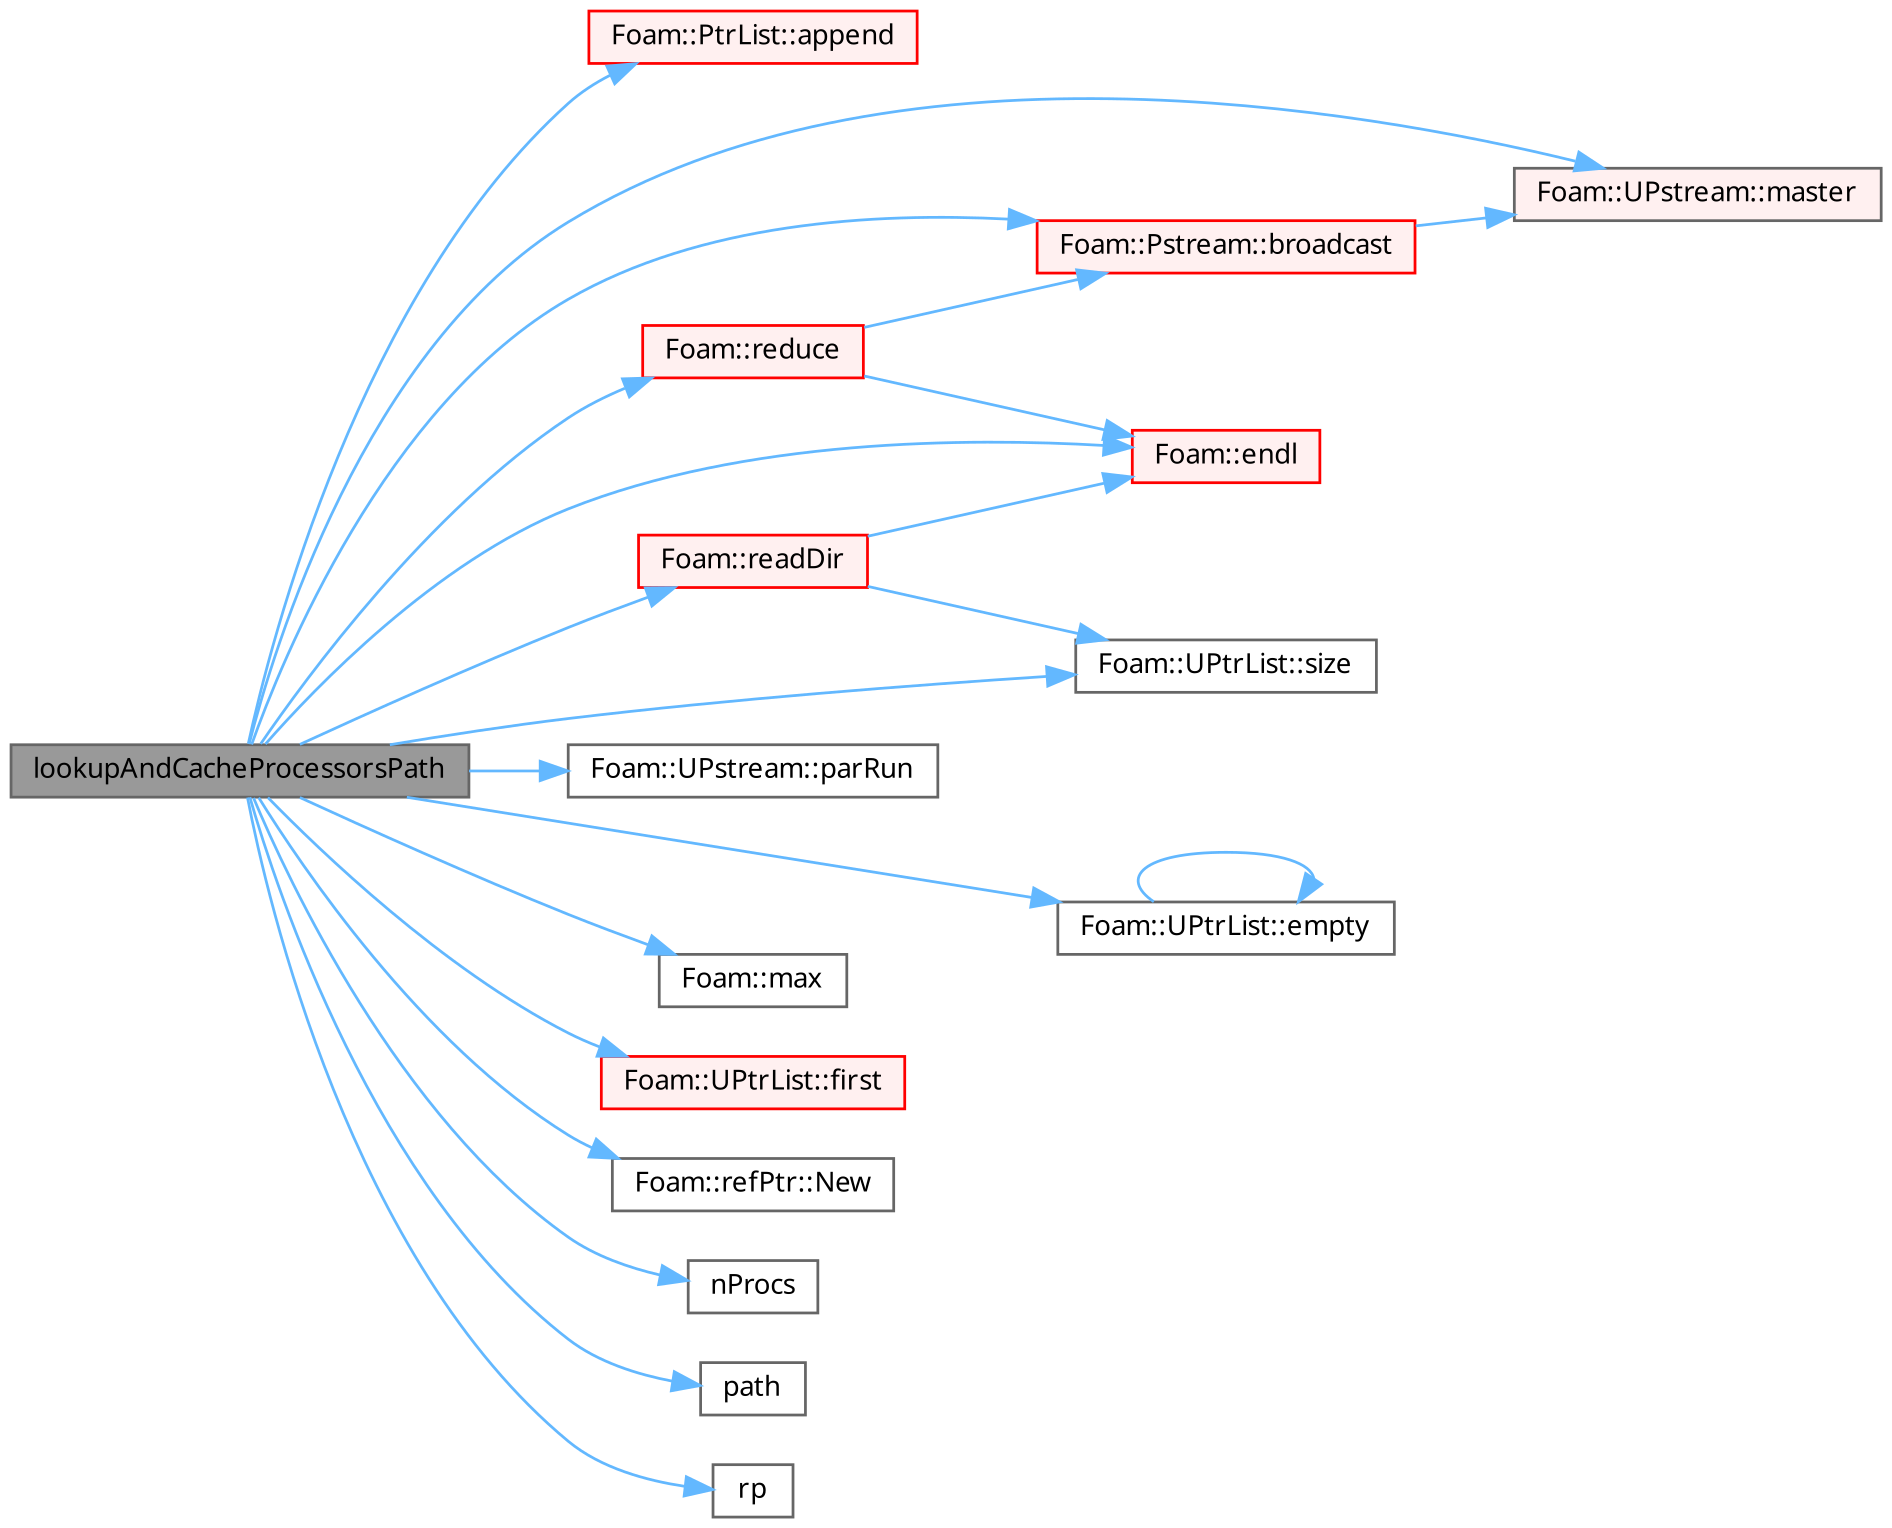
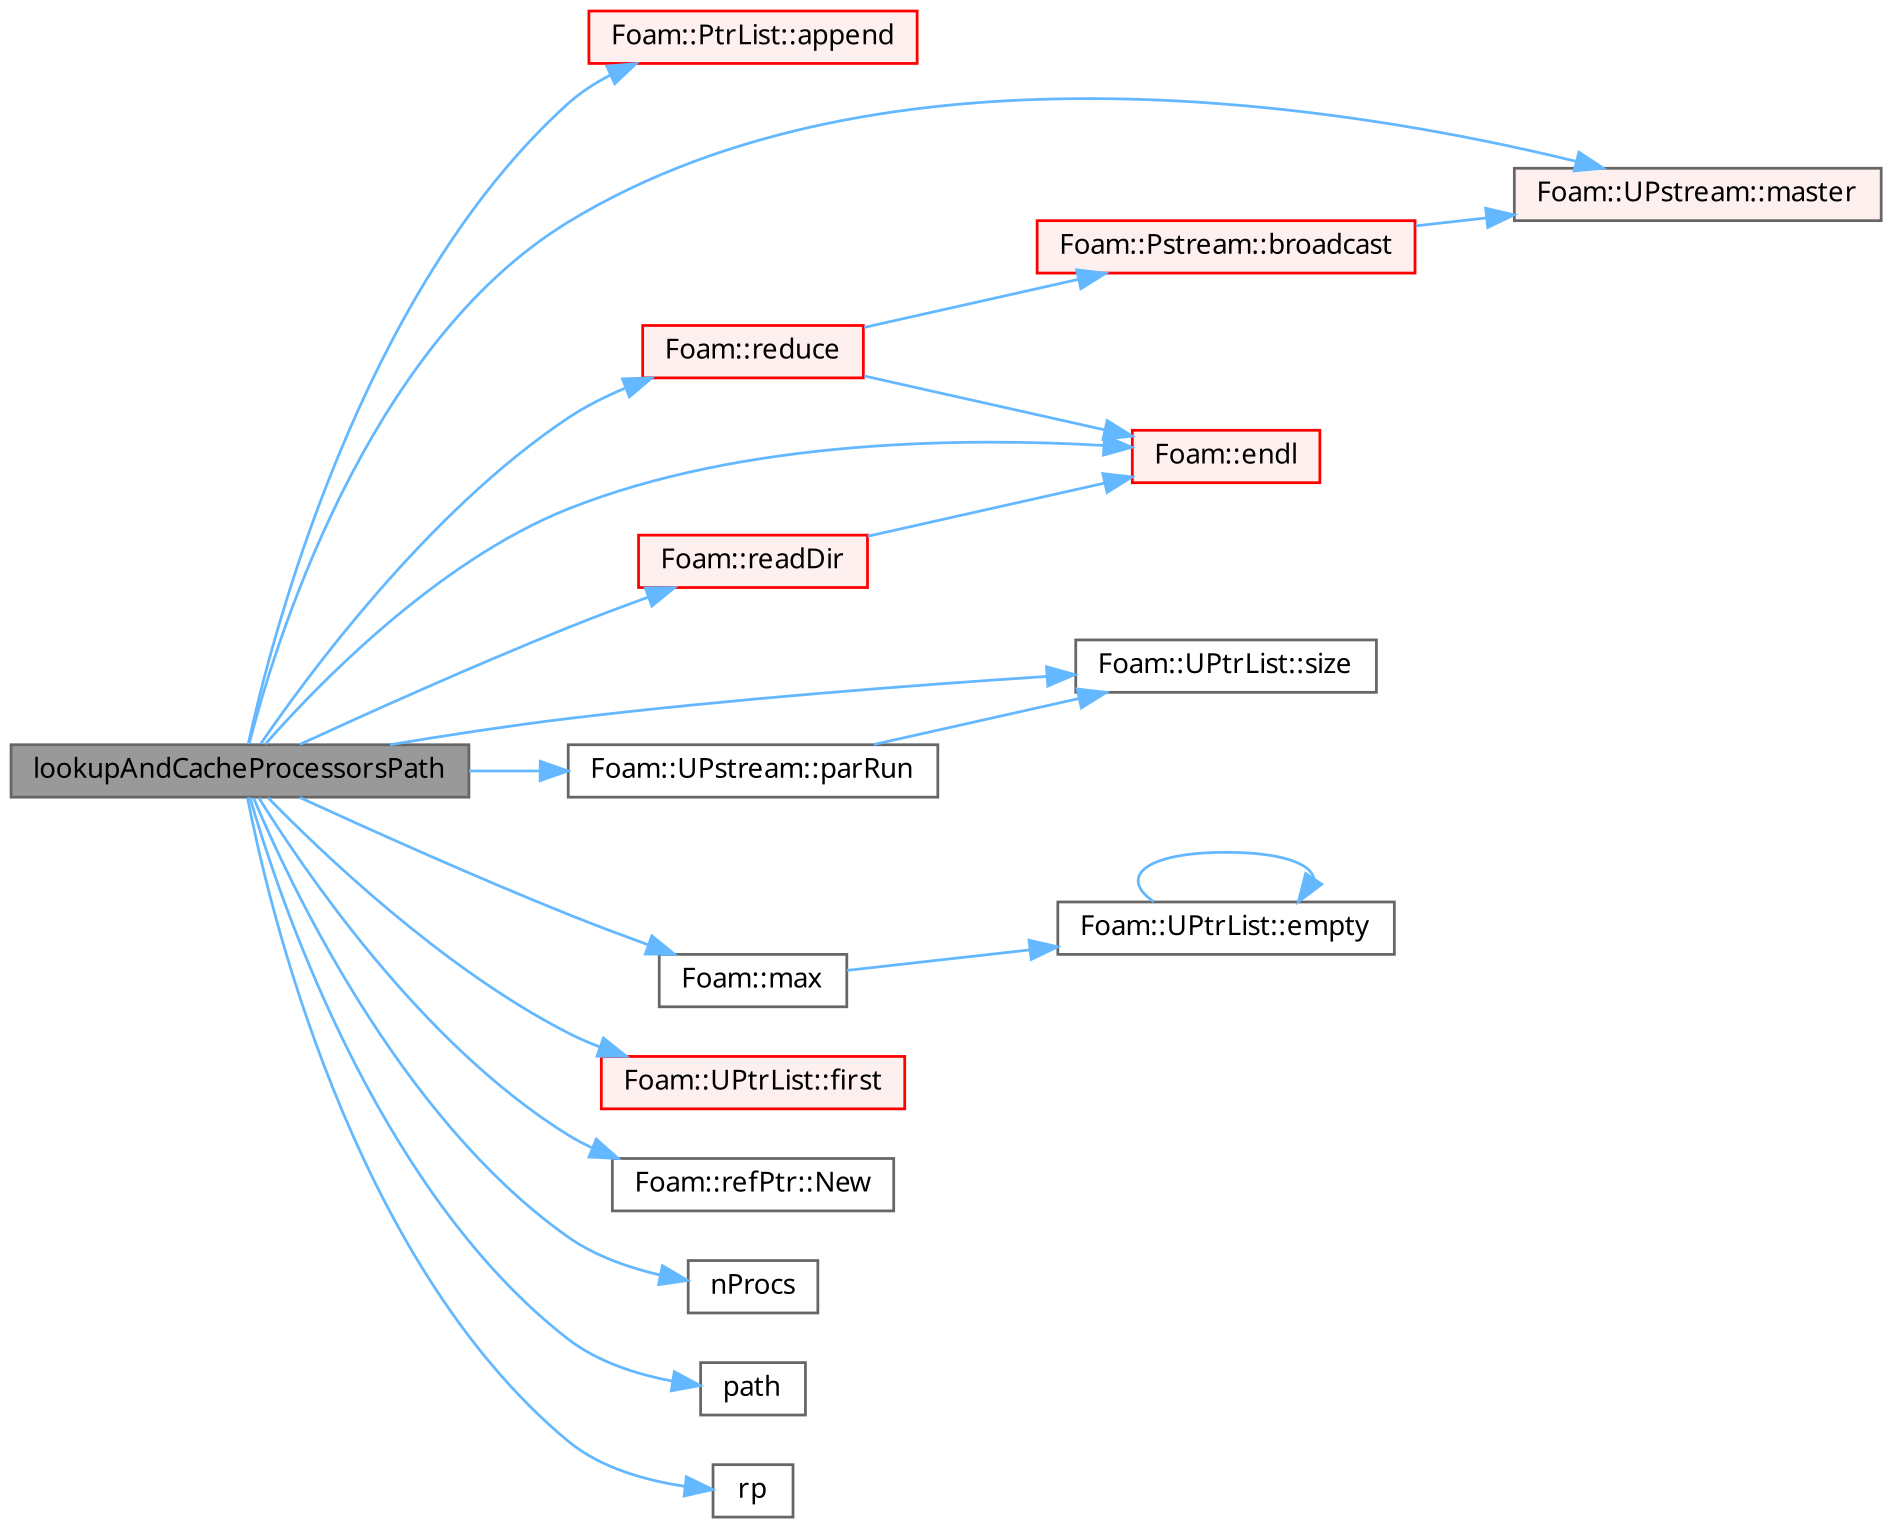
edge "lookupAndCacheProcessorsPath" -> "Foam::Pstream::broadcast": removed
edge "Foam::readDir" -> "Foam::UPtrList::size": now "Foam::UPstream::parRun" -> "Foam::UPtrList::size"
edge "lookupAndCacheProcessorsPath" -> "Foam::UPtrList::empty": now "Foam::max" -> "Foam::UPtrList::empty"
